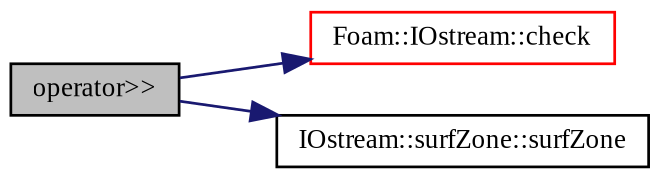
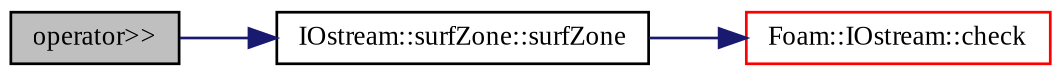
edge "operator>>" -> "Foam::IOstream::check": now "IOstream::surfZone::surfZone" -> "Foam::IOstream::check"
